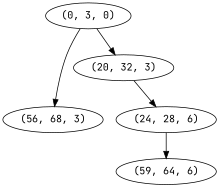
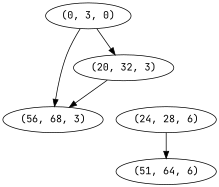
edge "(20, 32, 3)" -> "(24, 28, 6)": now "(20, 32, 3)" -> "(56, 68, 3)"
node "(59, 64, 6)": label "(59, 64, 6)" -> "(51, 64, 6)"
